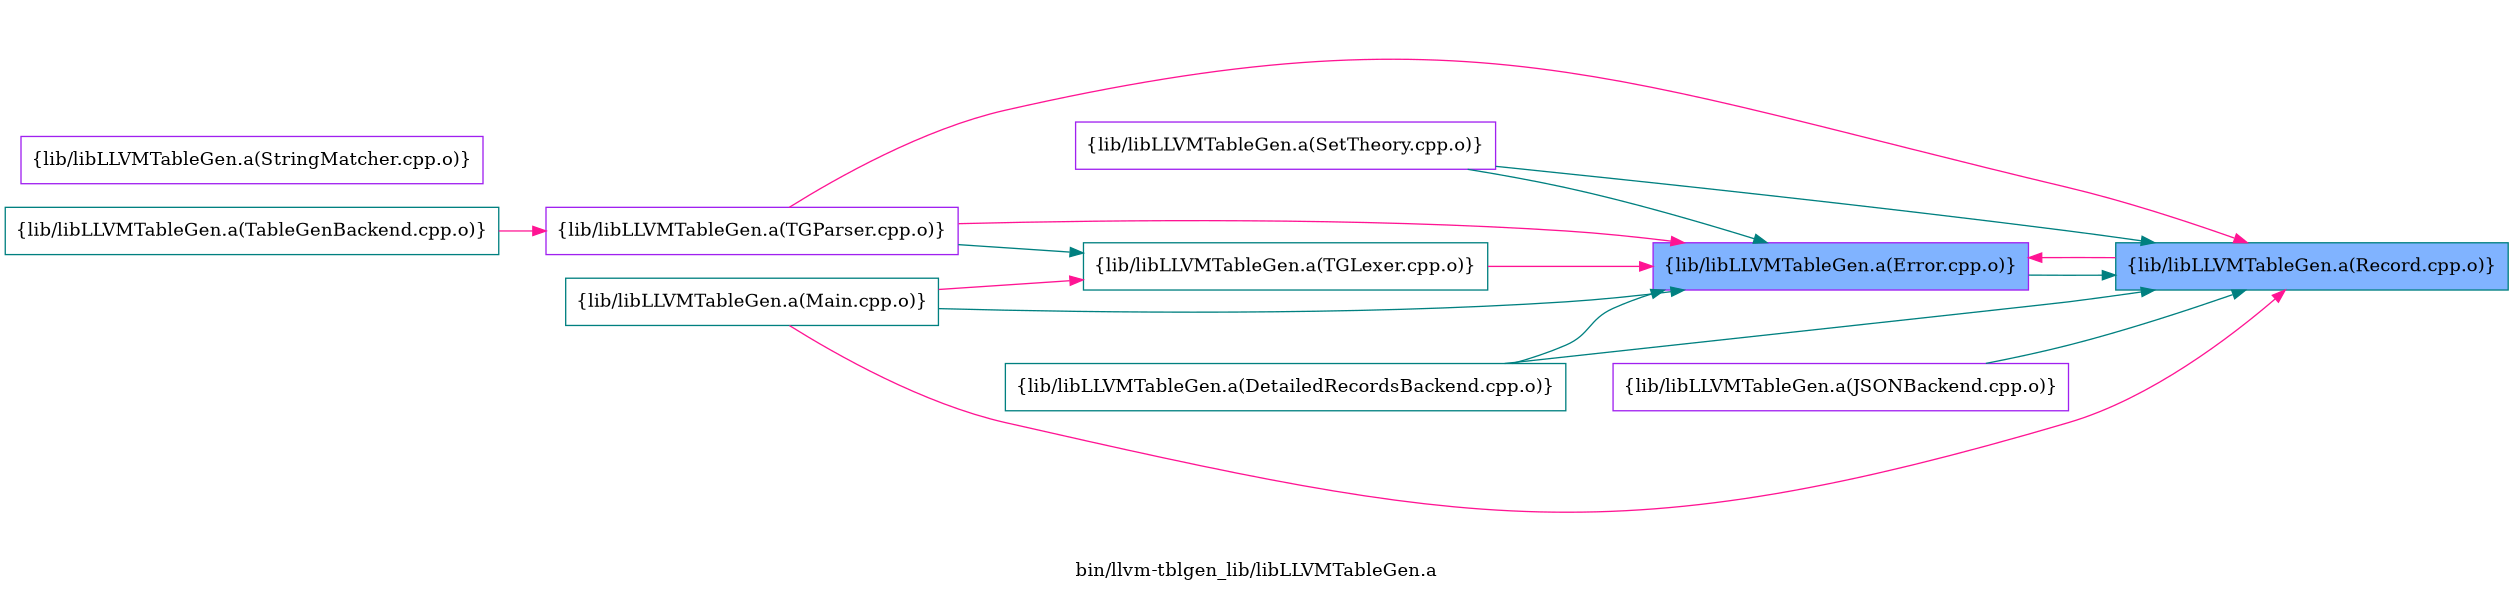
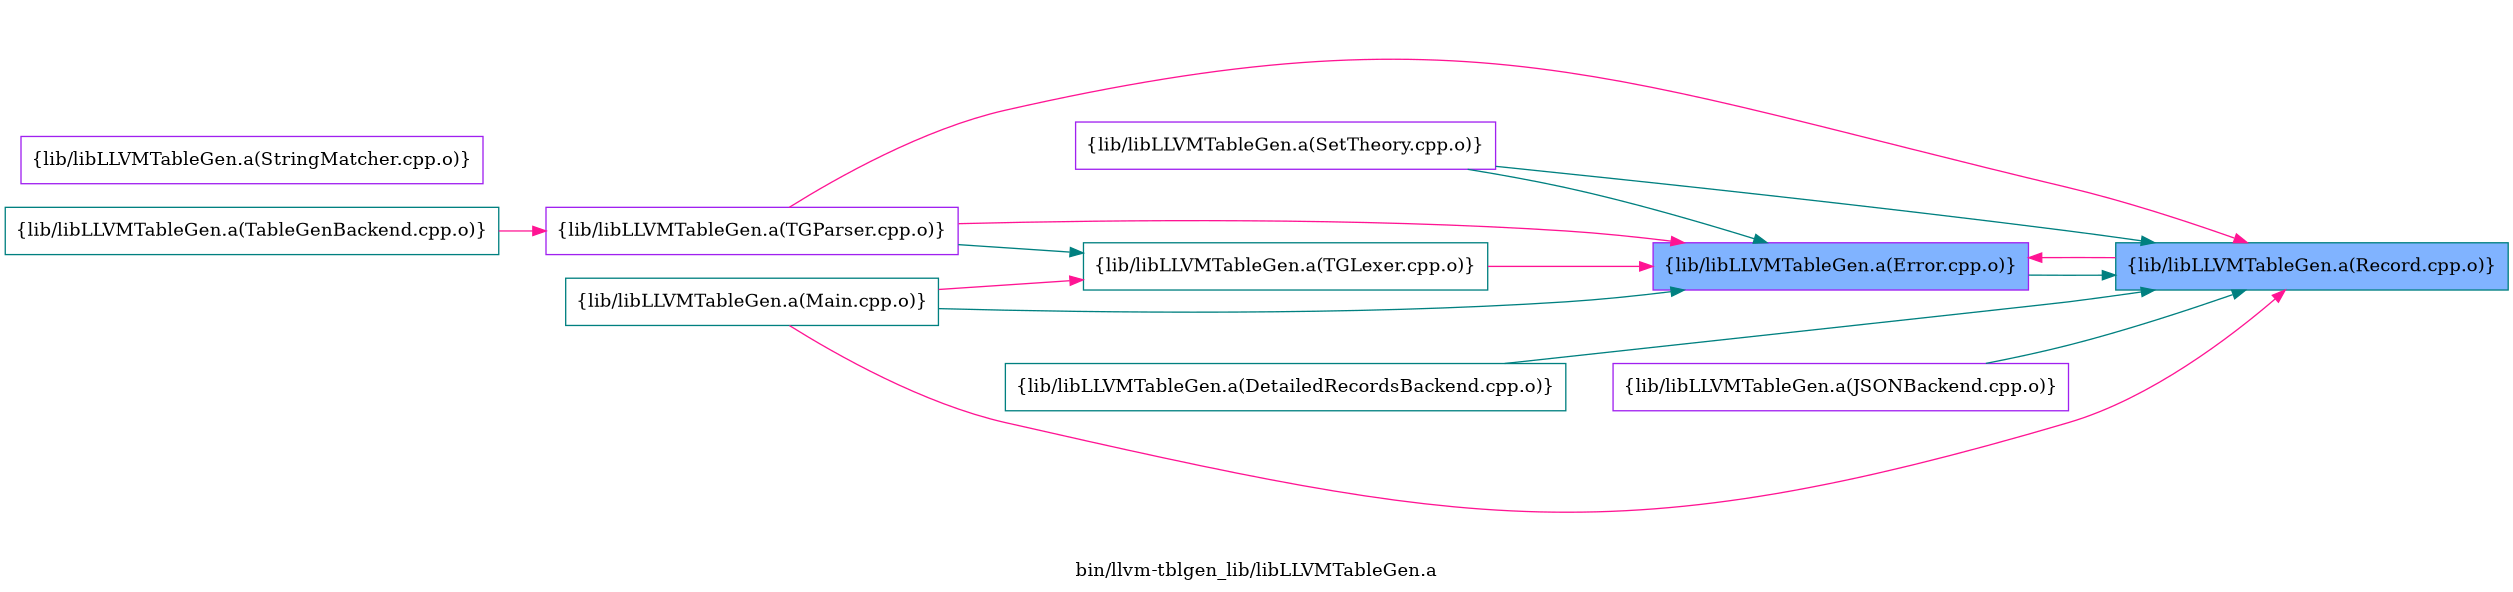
edge "{lib/libLLVMTableGen.a(DetailedRecordsBackend.cpp.o)}" -> "{lib/libLLVMTableGen.a(Error.cpp.o)}": removed
